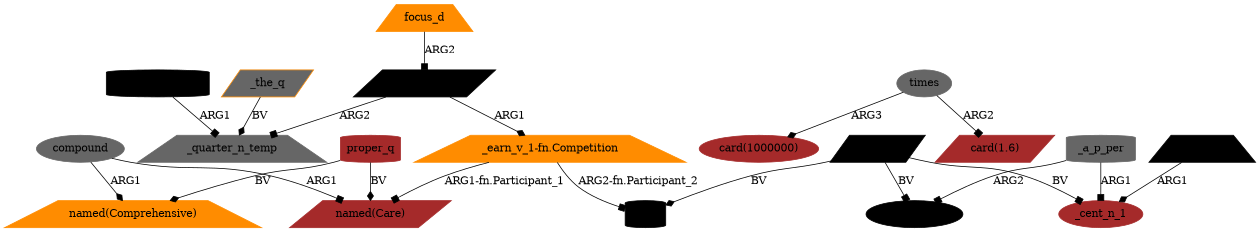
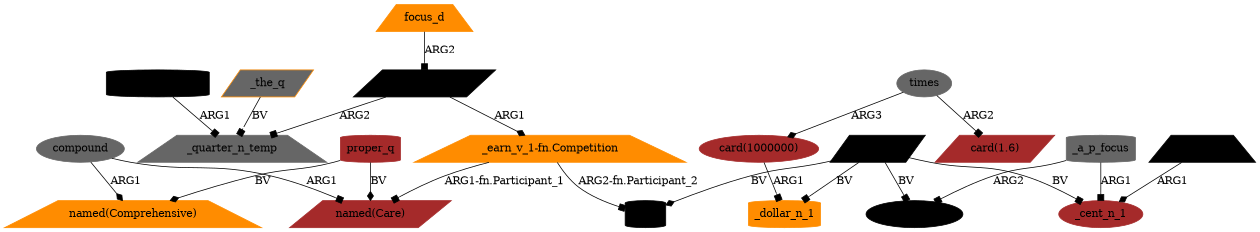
edge "_the_q" -> "_quarter_n_temp": arrowhead diamond -> box
node "_a_p_per": label "_a_p_per" -> "_a_p_focus"
node "_dollar_n_1": added
